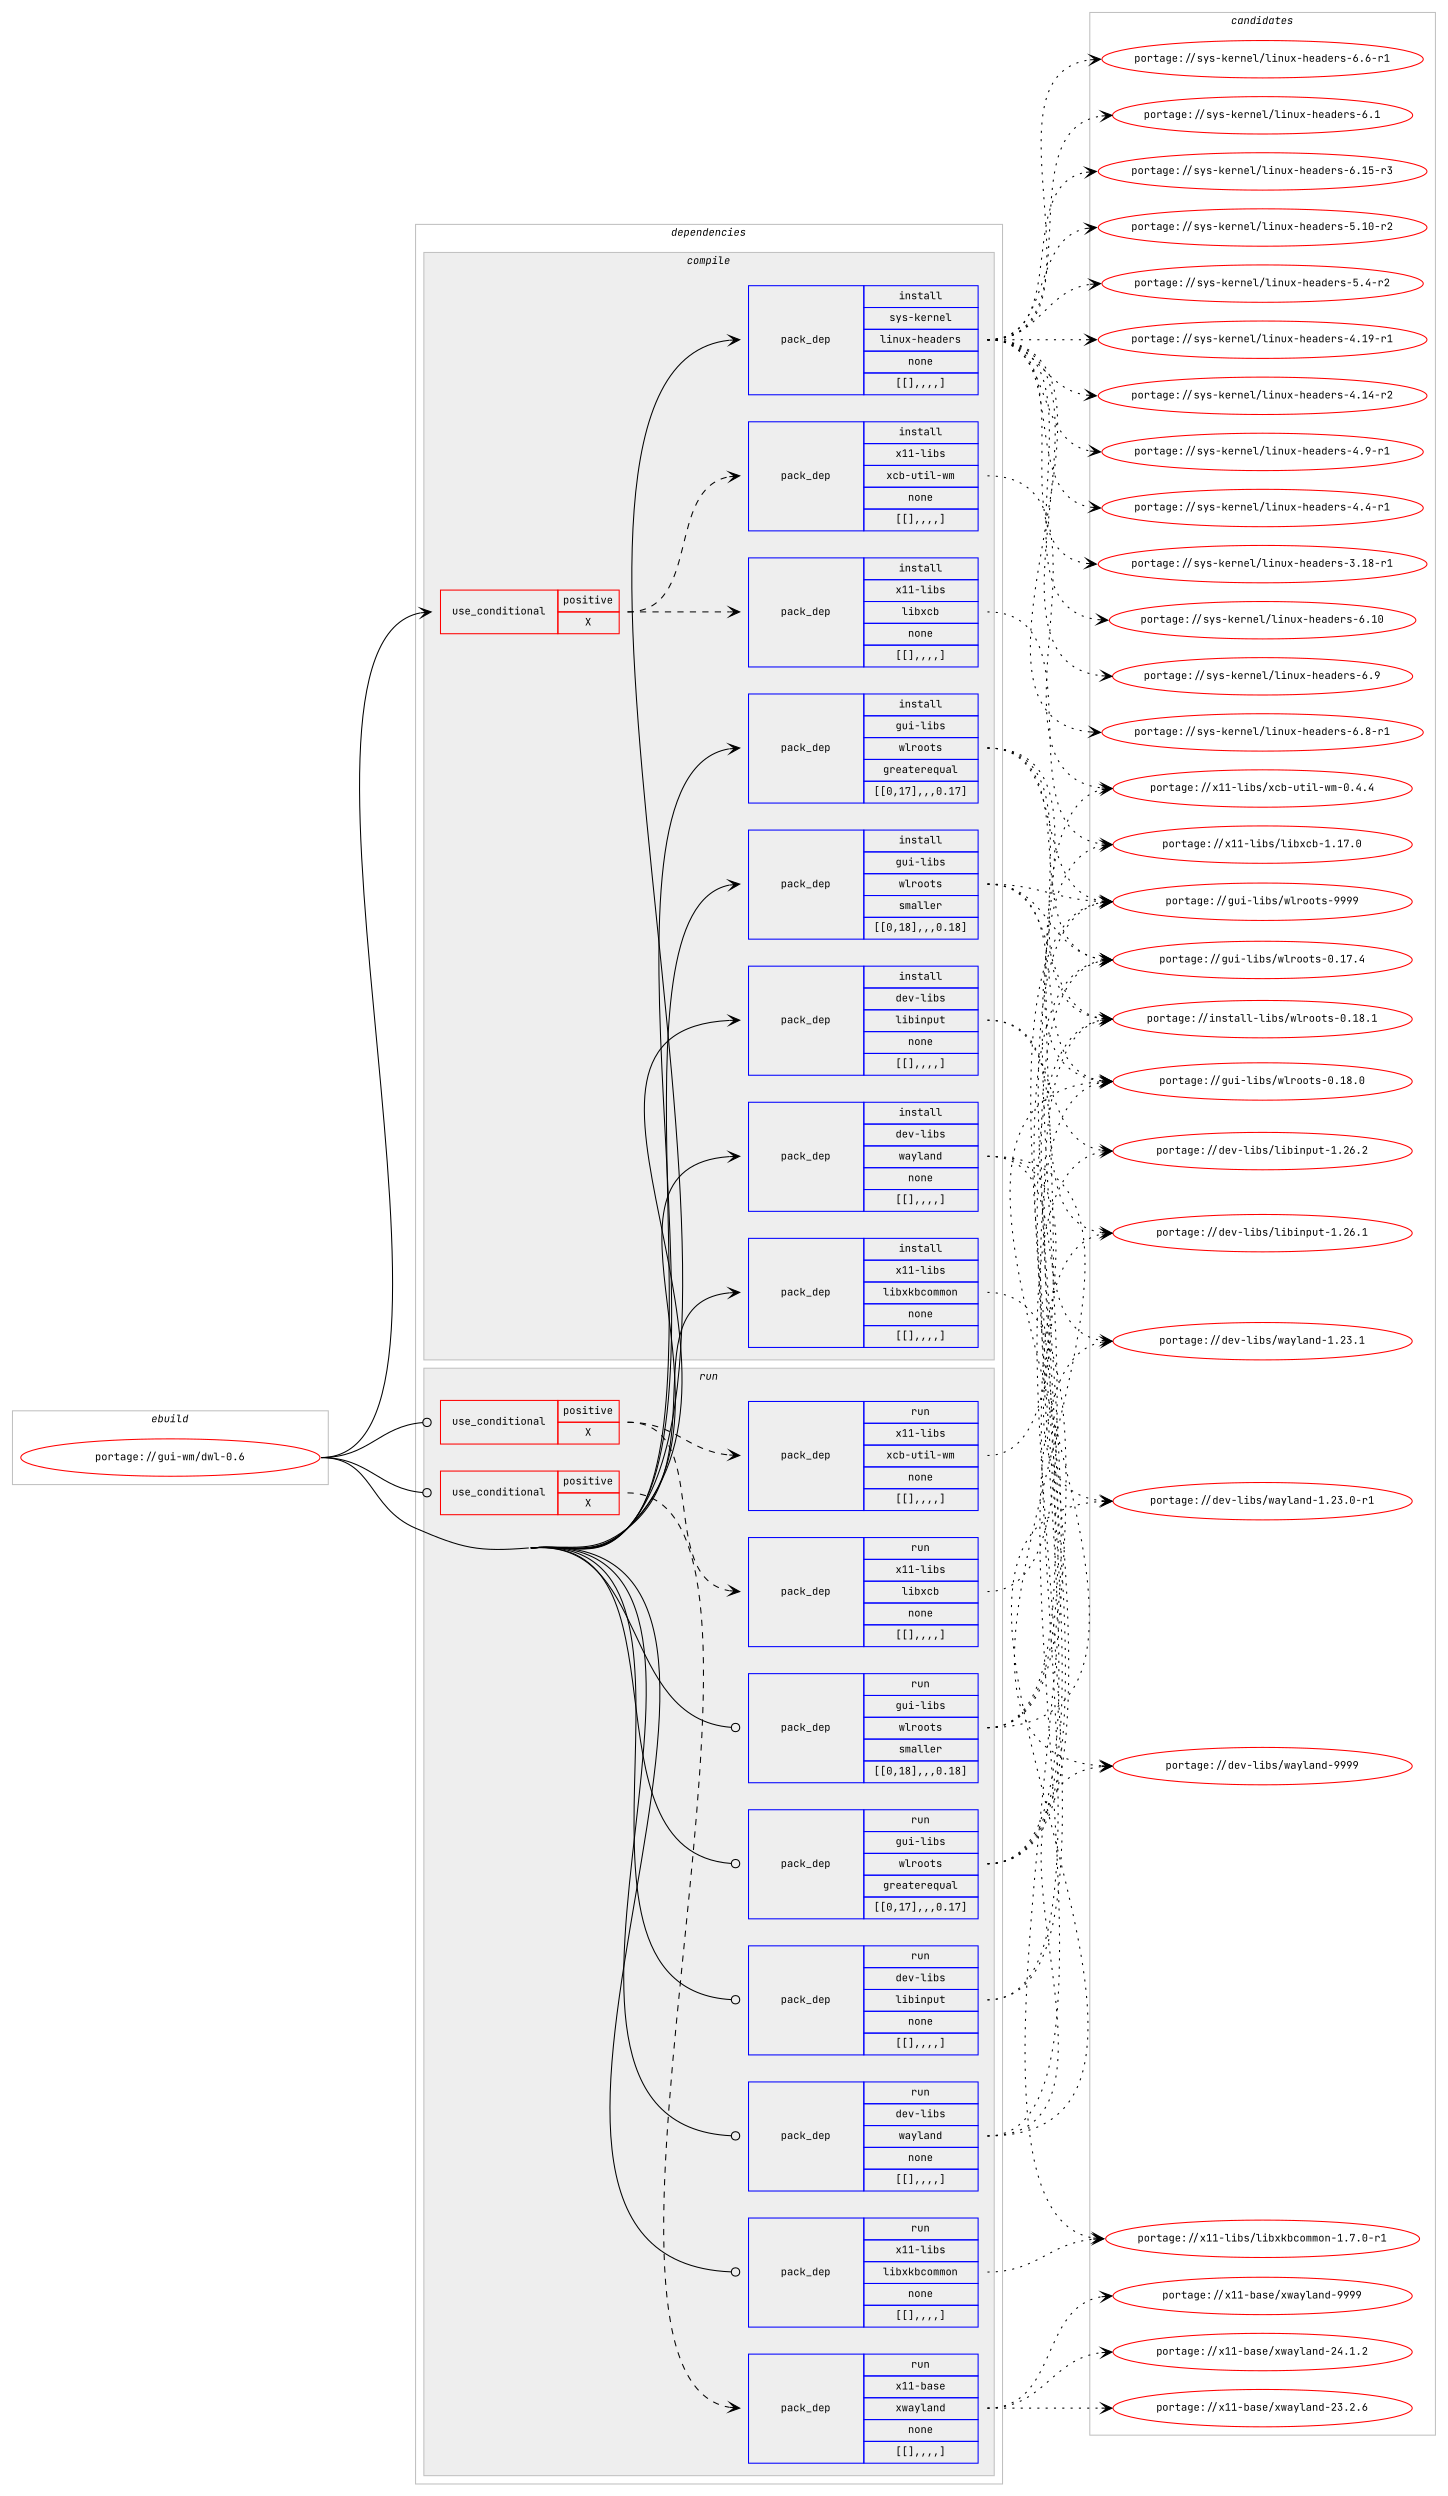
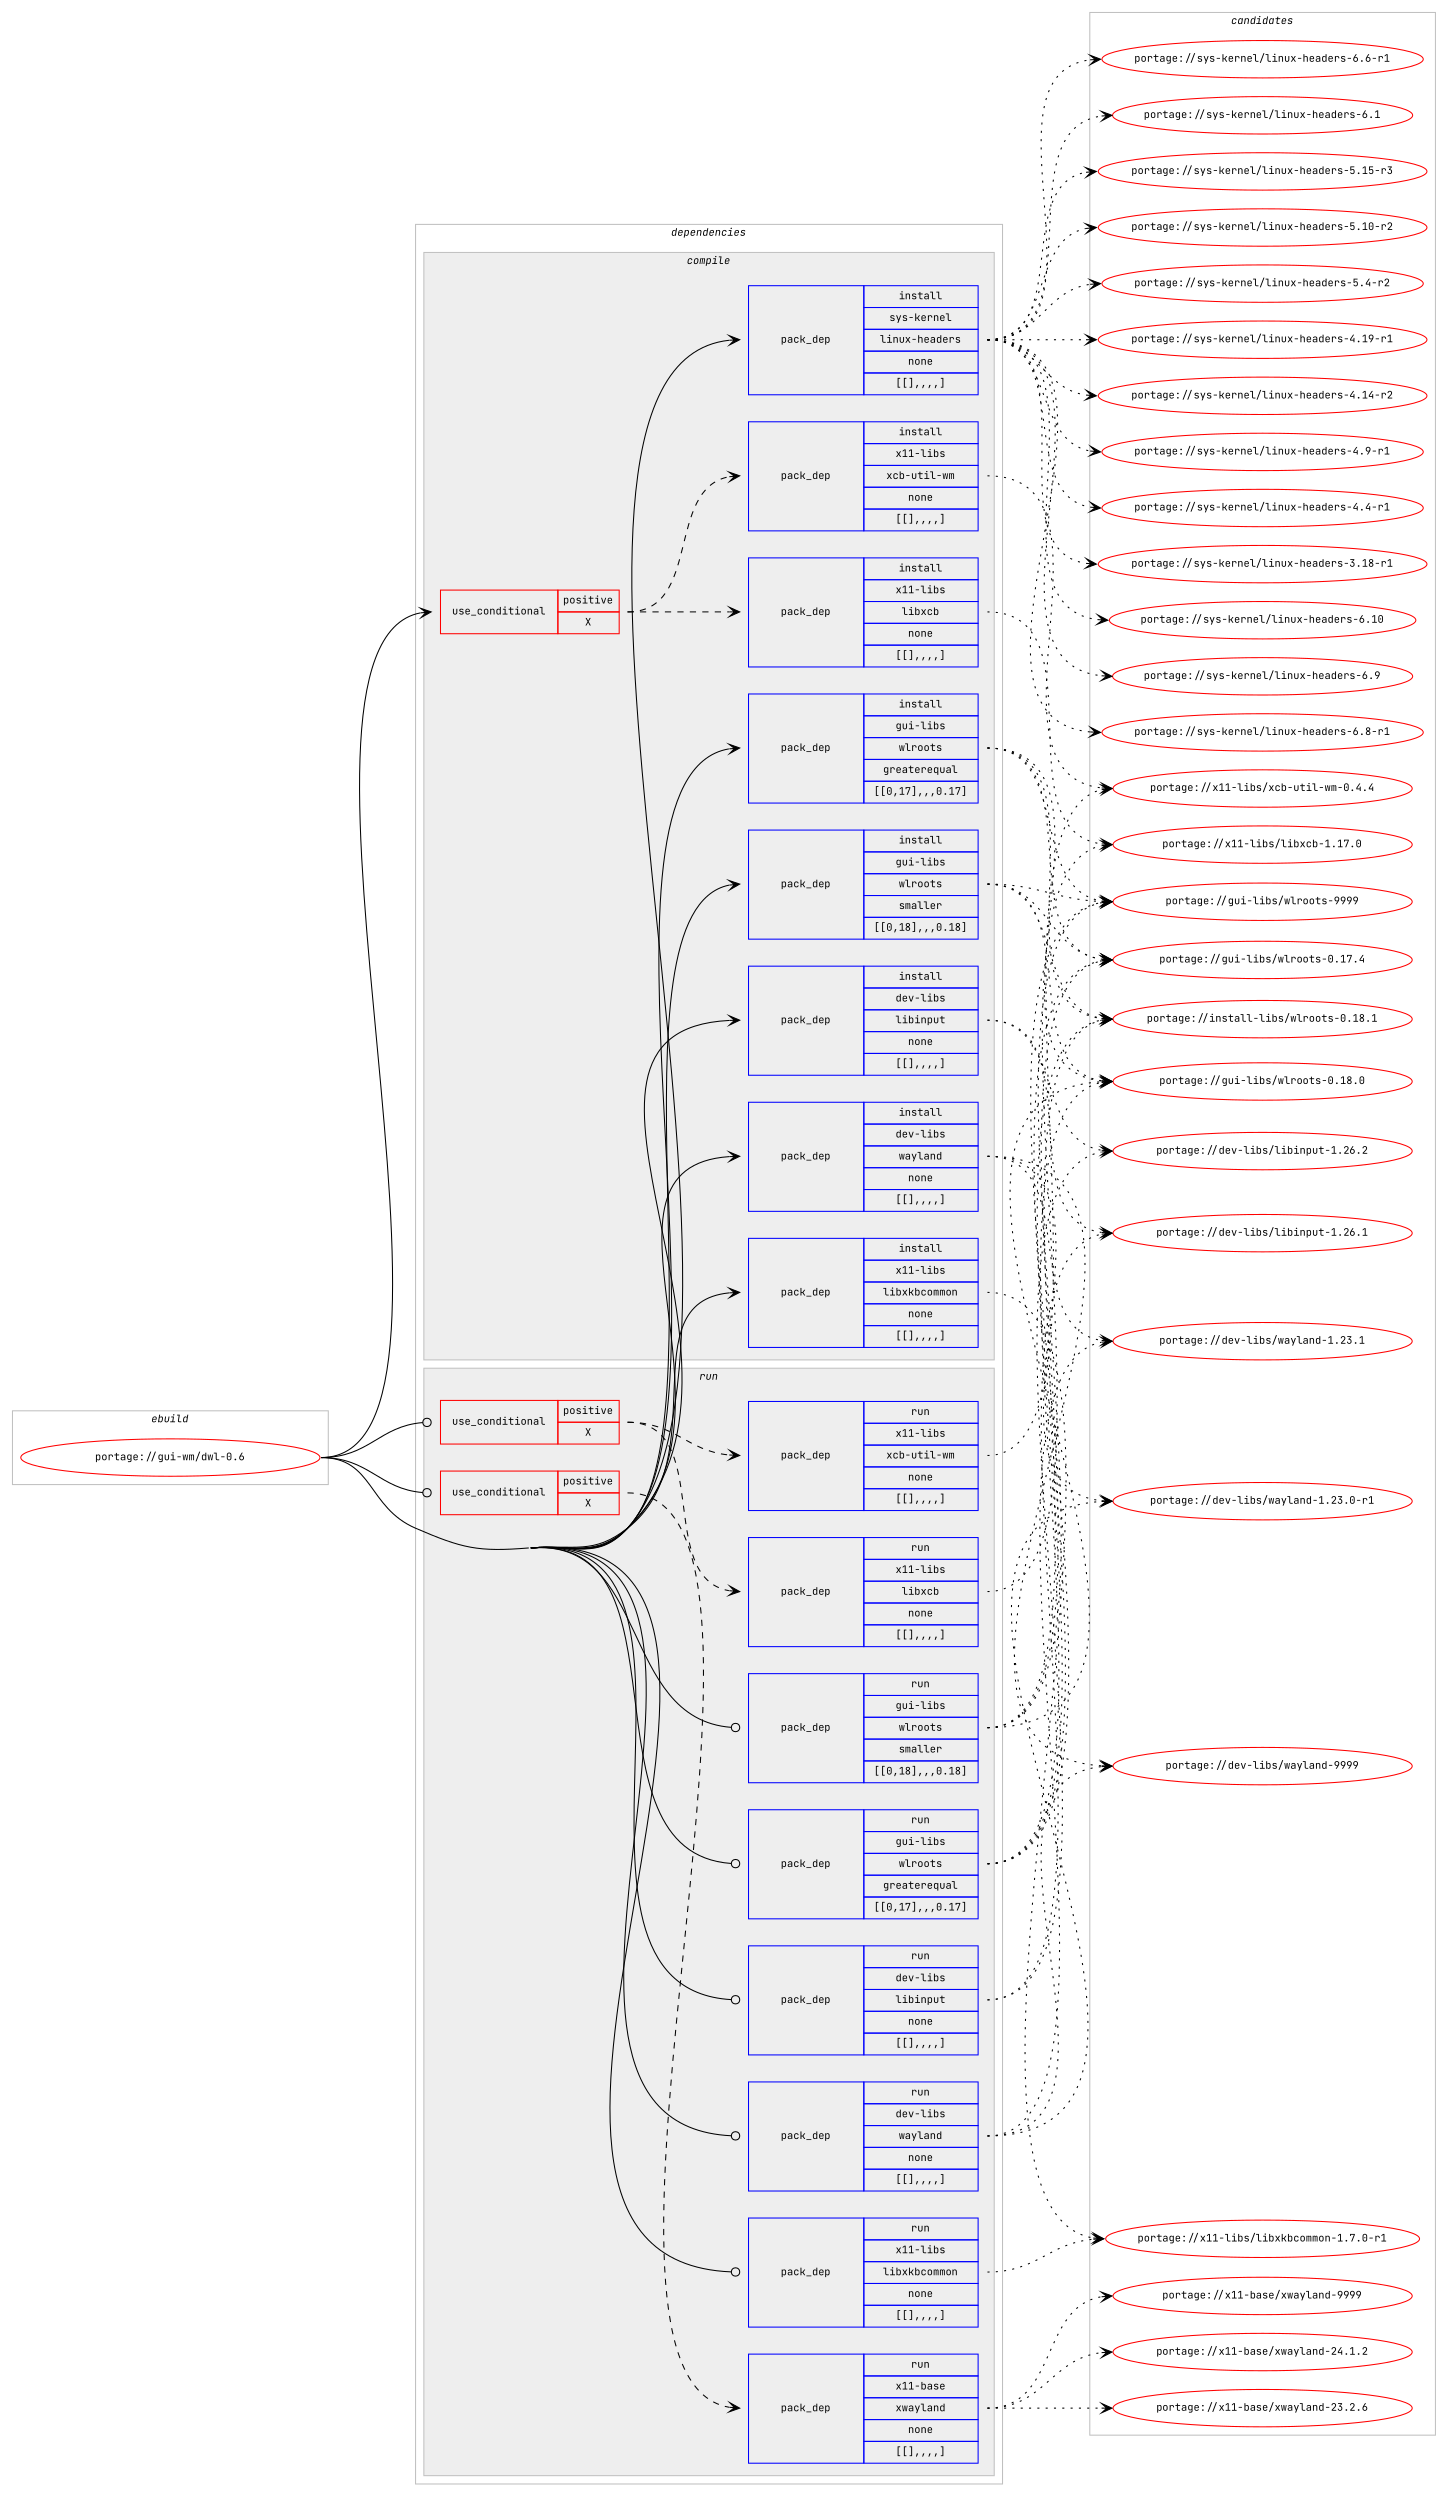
node "portage://sys-kernel/linux-headers-6.15-r3": label "portage://sys-kernel/linux-headers-6.15-r3" -> "portage://sys-kernel/linux-headers-5.15-r3"
